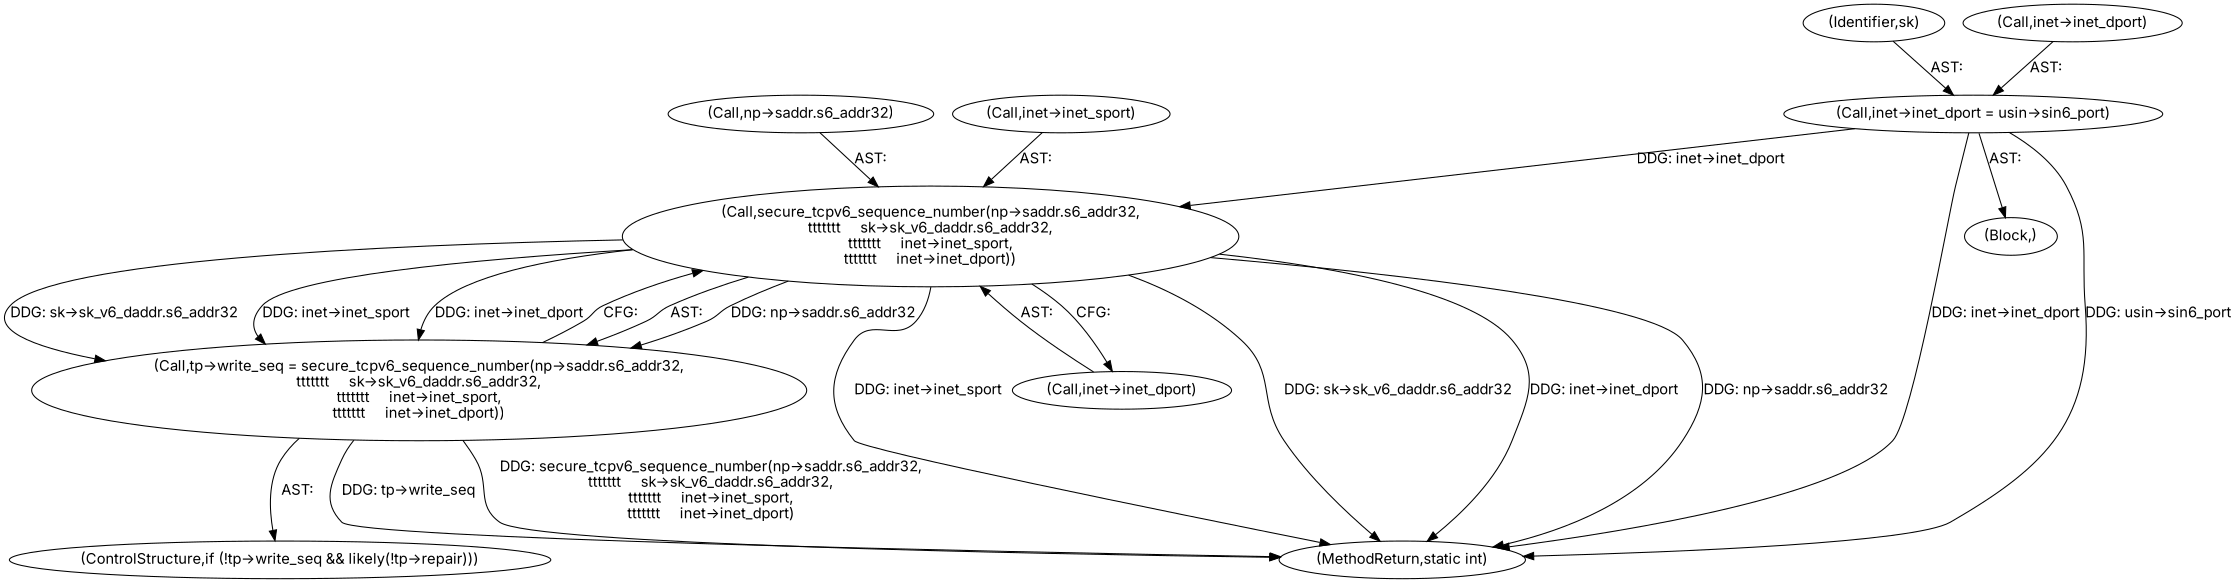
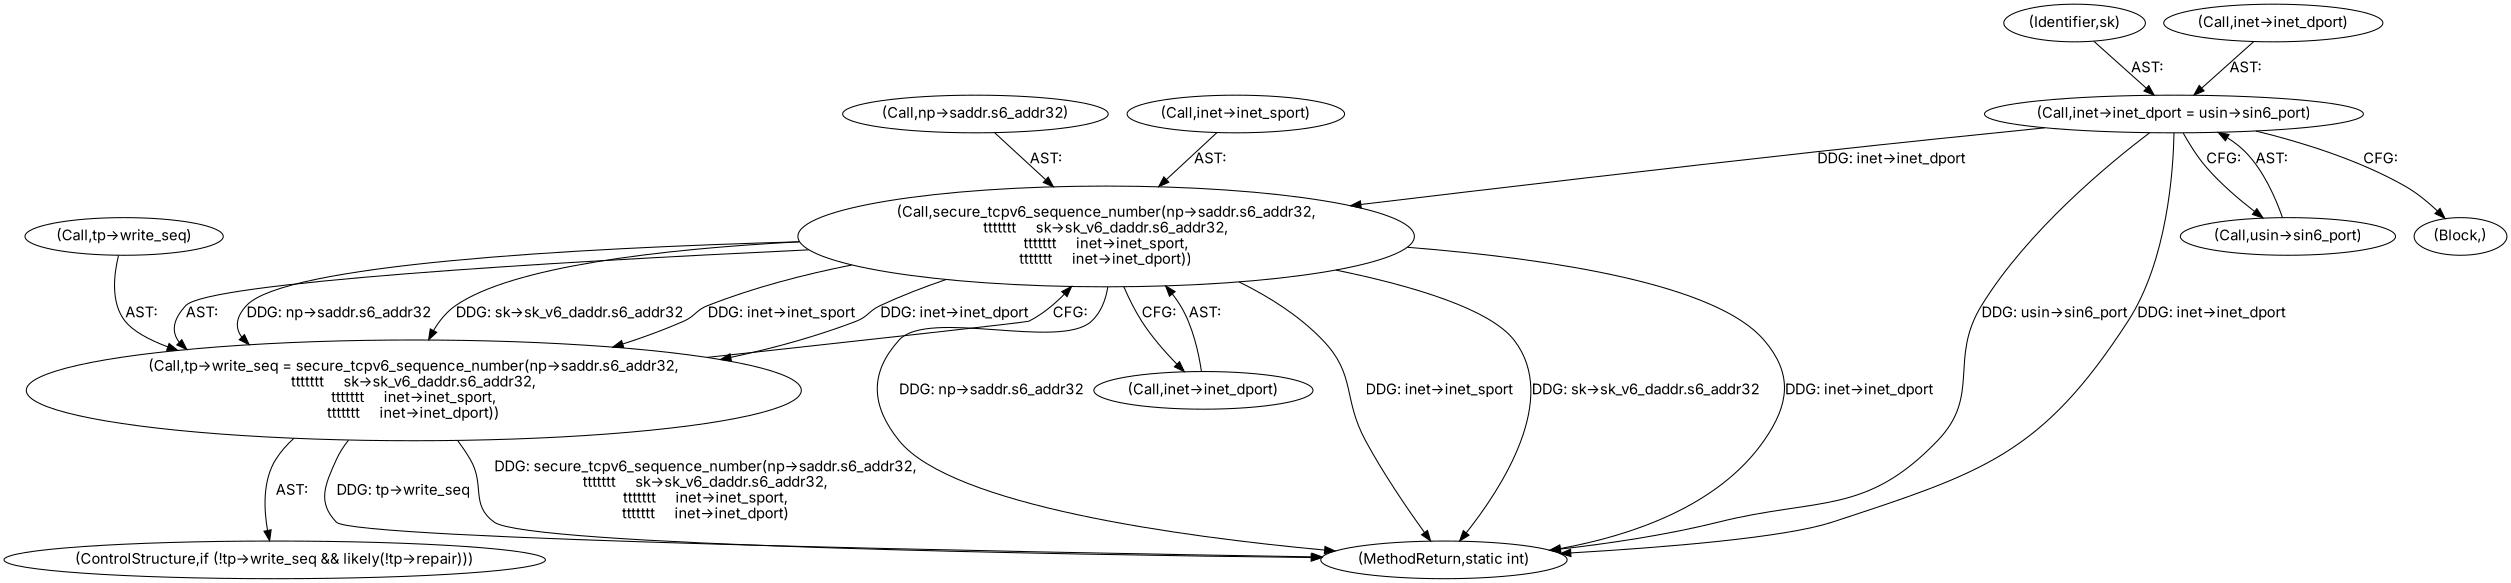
edge "(Call,inet->inet_dport = usin->sin6_port)" -> "(Block,)": label "AST: " -> "CFG: "
node "(Call,tp->write_seq)": added
node "(Call,usin->sin6_port)": added
